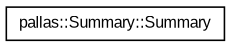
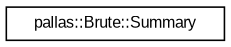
node "pallas::Summary::Summary": label "pallas::Summary::Summary" -> "pallas::Brute::Summary"
